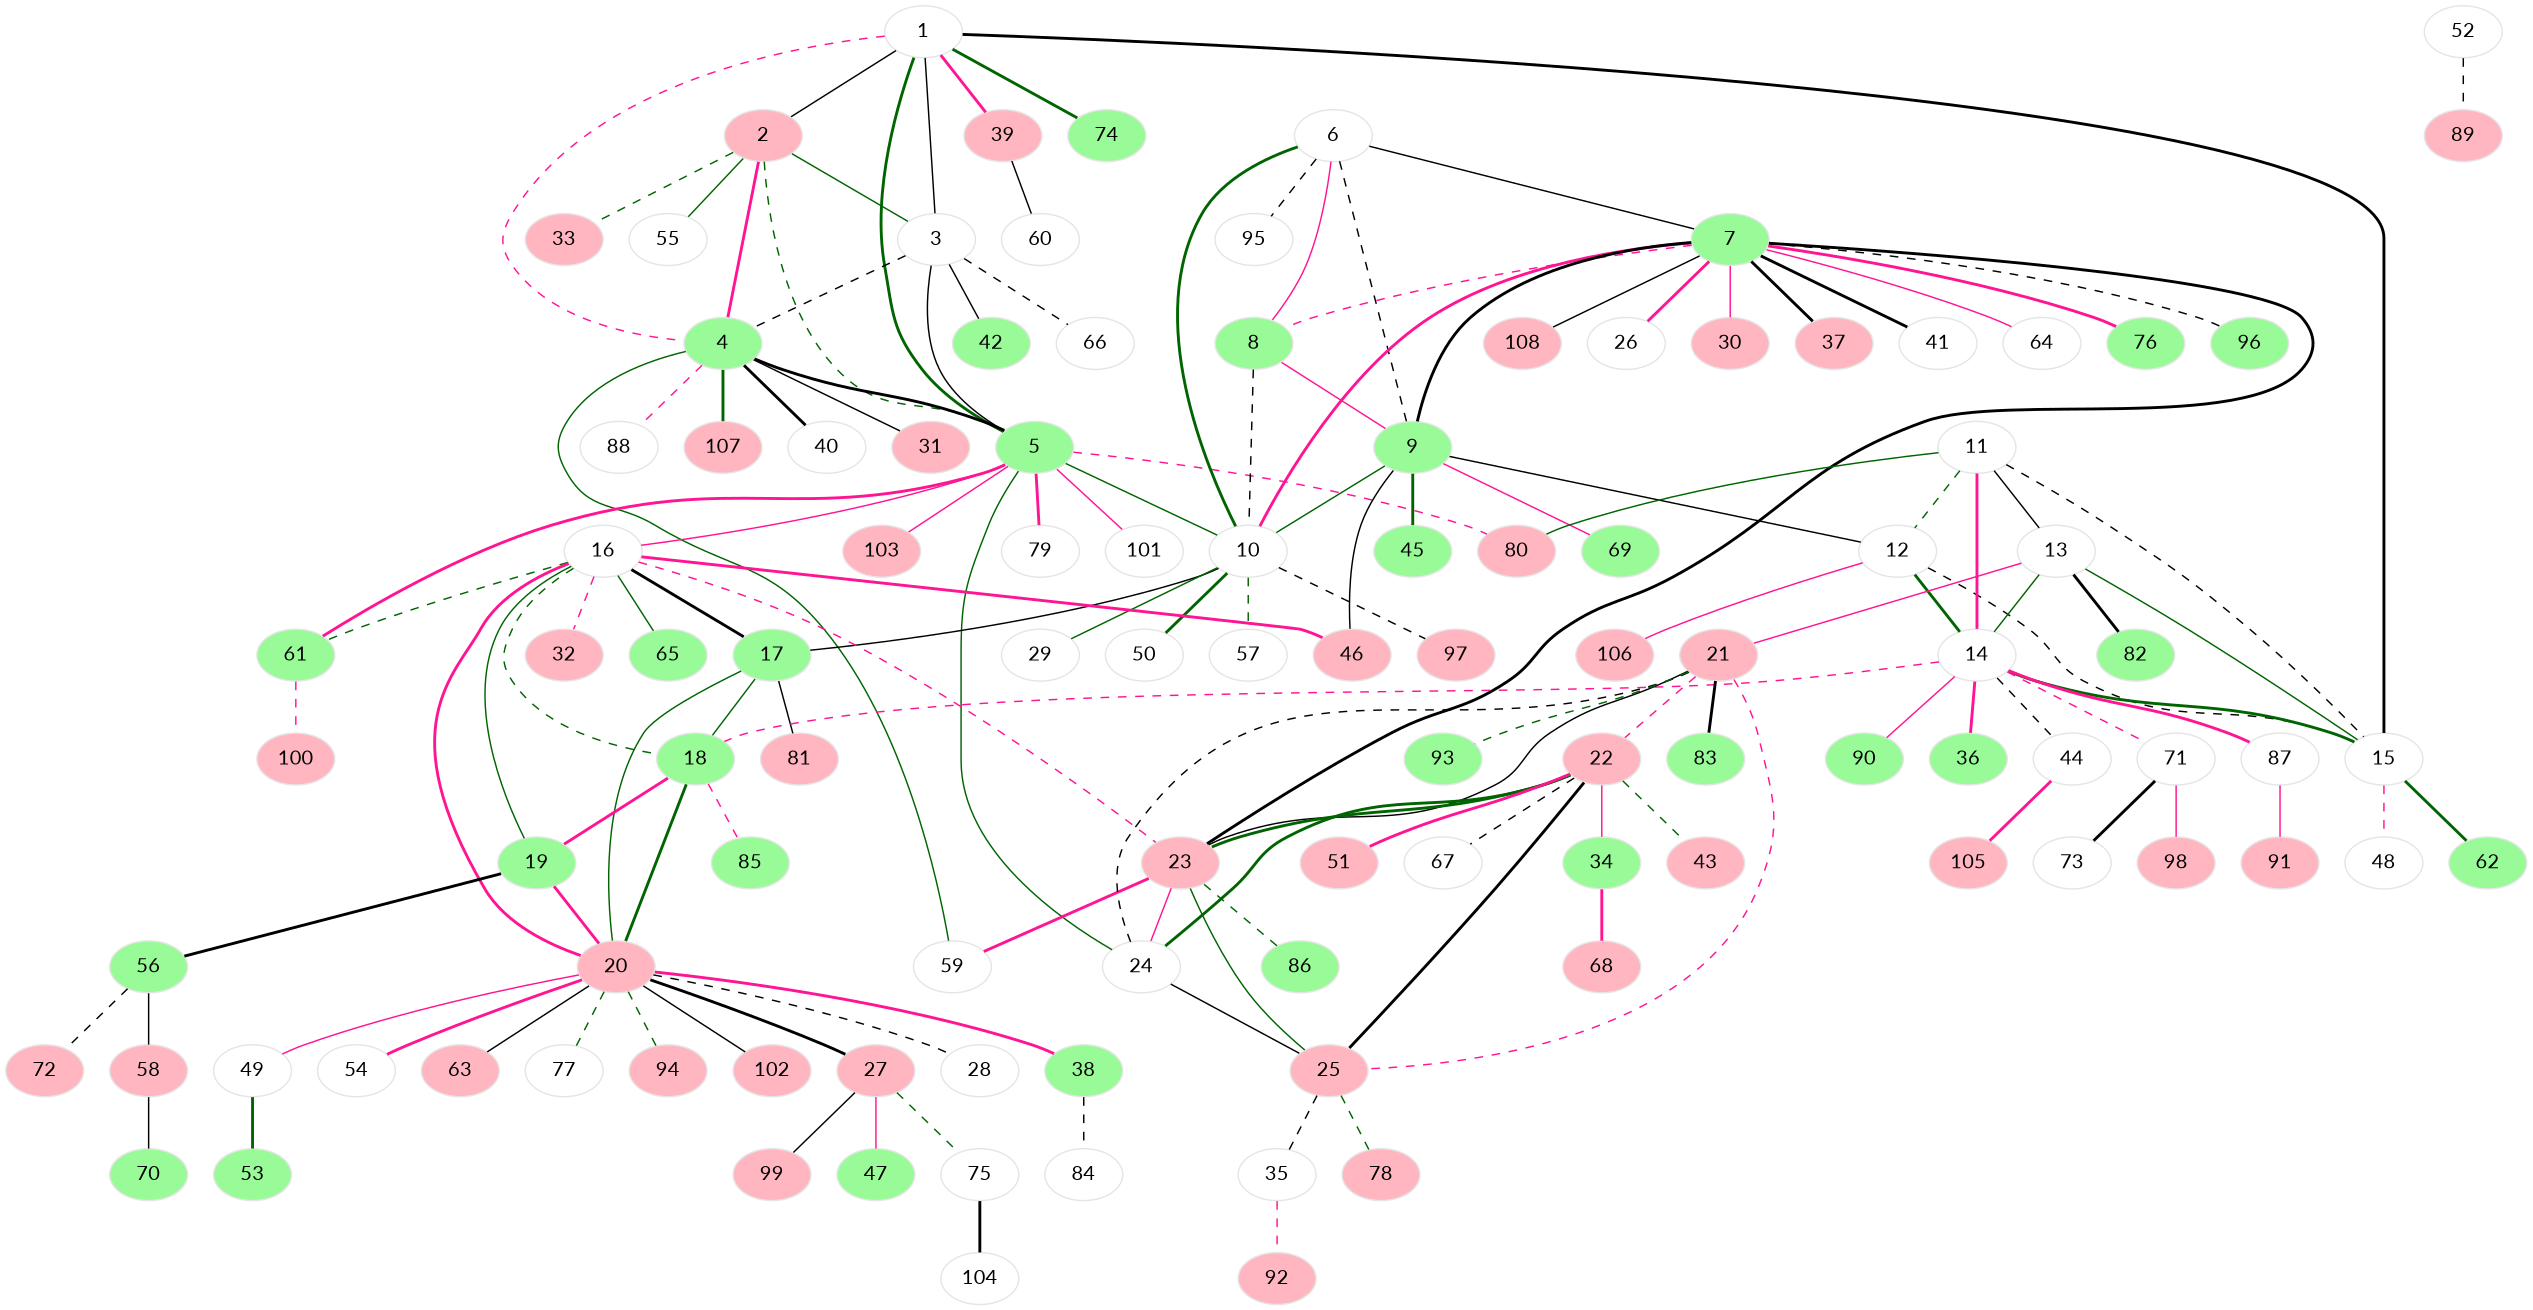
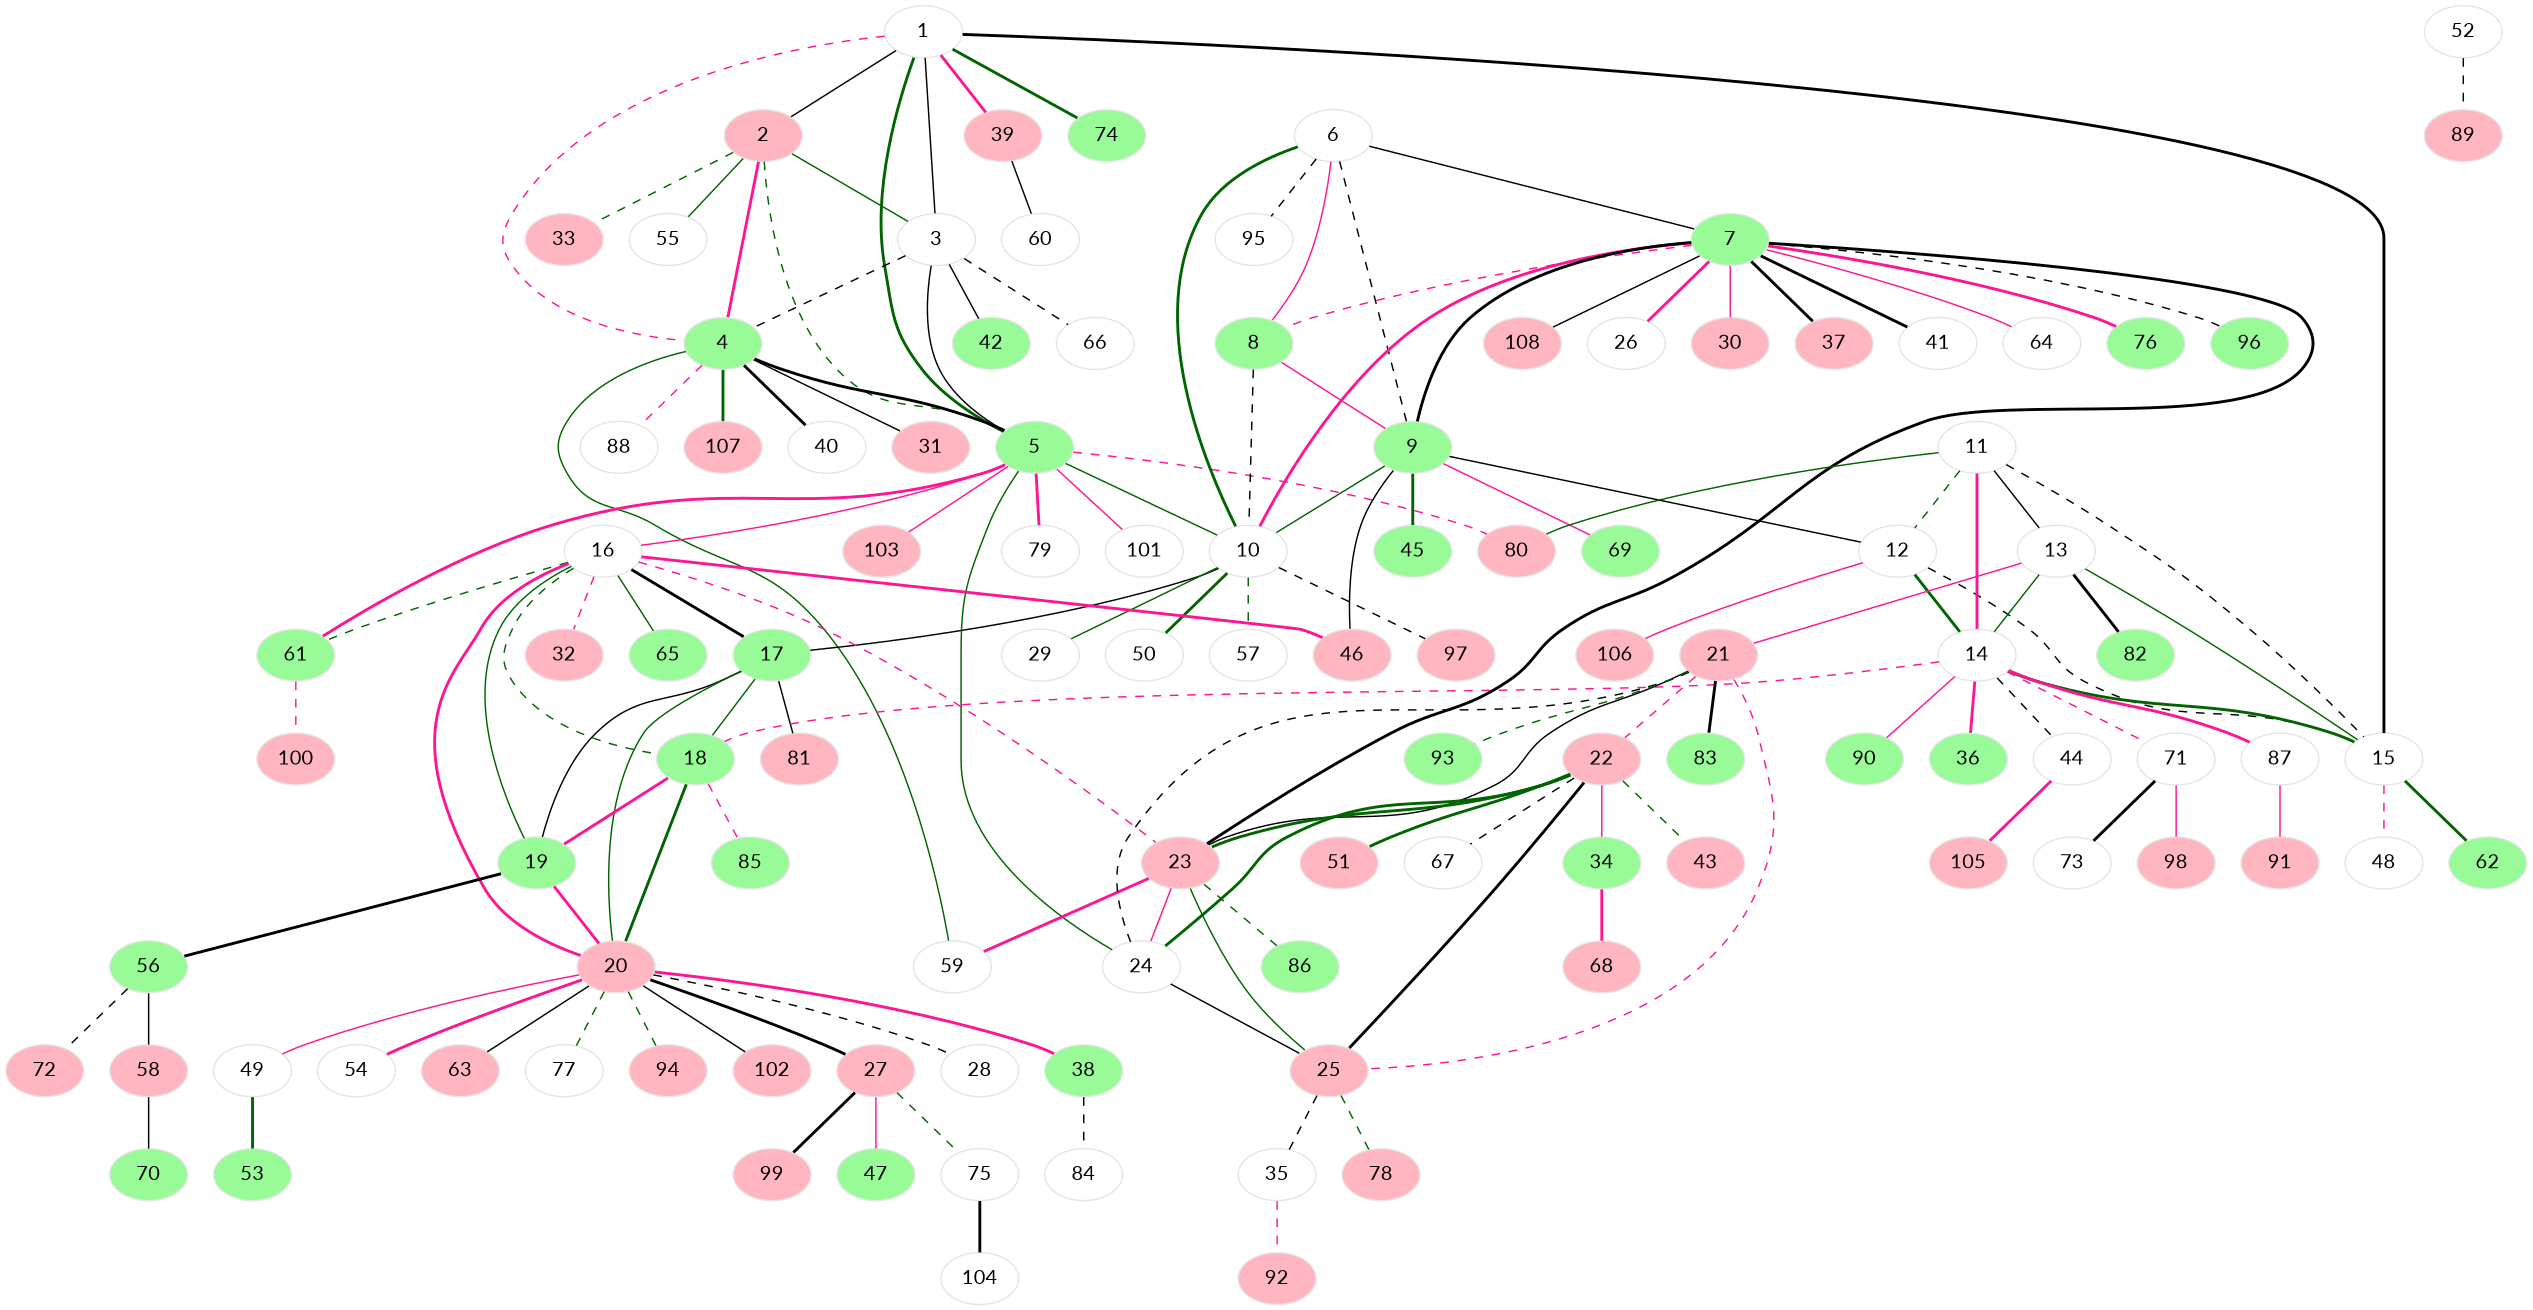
edge "17" -- "19": added
edge "22" -- "51": color deeppink -> darkgreen
edge "27" -- "99": style solid -> bold
